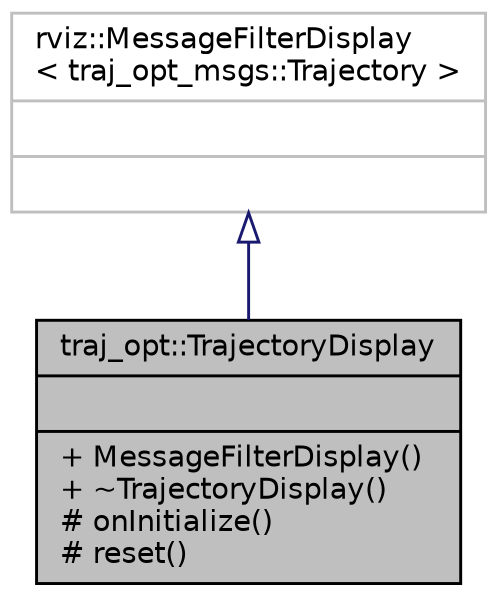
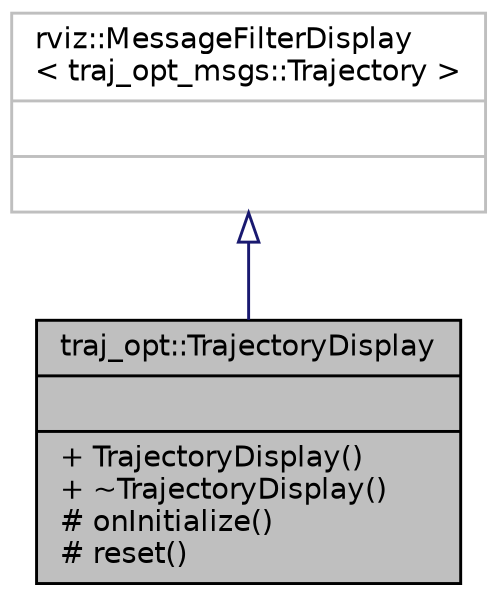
node "traj_opt::TrajectoryDisplay": text "+ MessageFilterDisplay()" -> "+ TrajectoryDisplay()"
